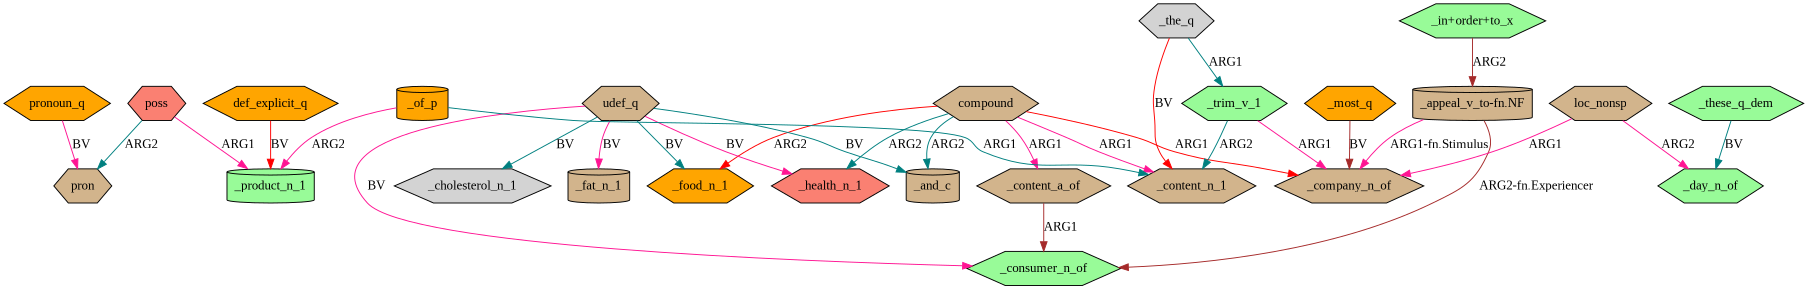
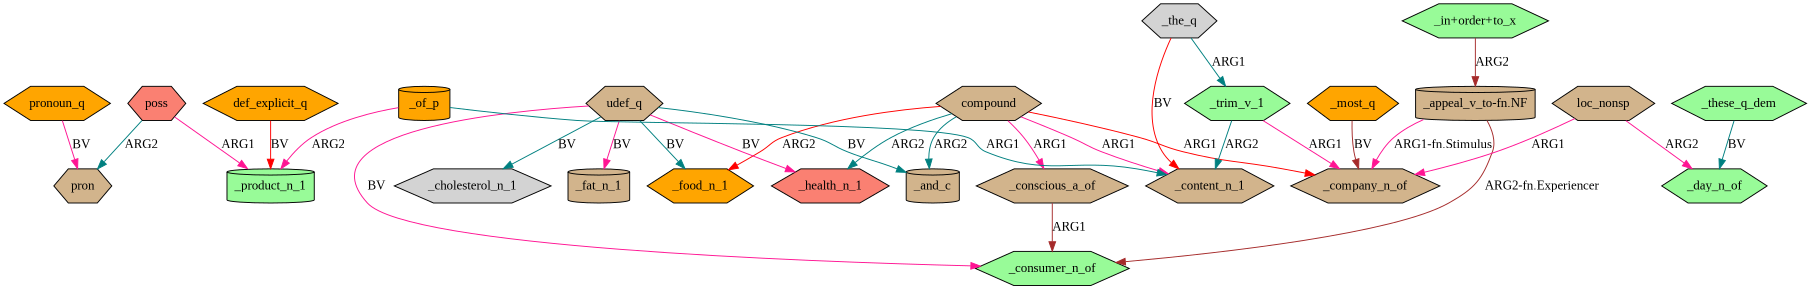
node "_content_a_of": label "_content_a_of" -> "_conscious_a_of"
